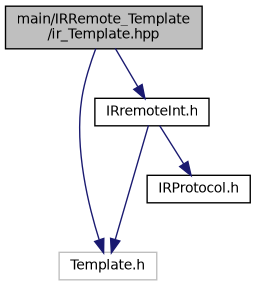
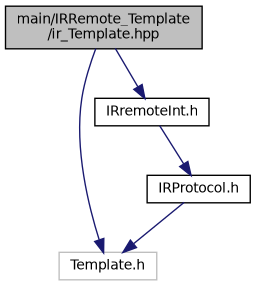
edge "IRremoteInt.h" -> "Template.h": now "IRProtocol.h" -> "Template.h"
